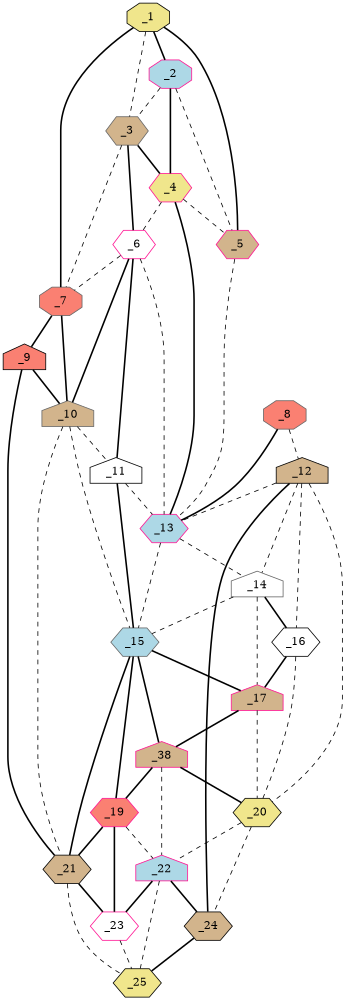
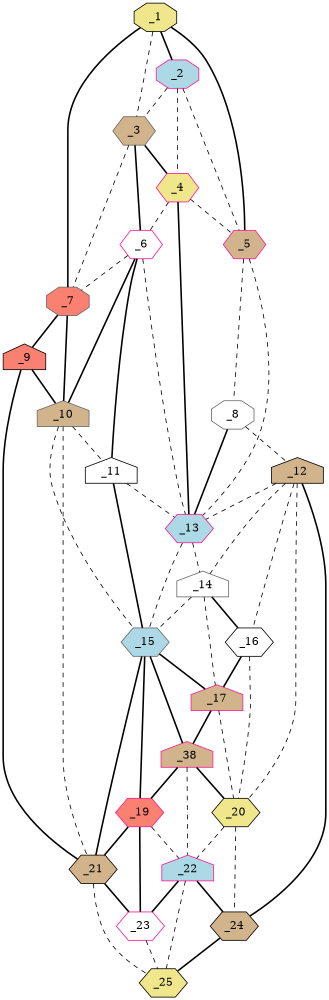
edge "_2" -- "_4": style bold -> dashed
edge "_5" -- "_8": added
node "_8": fillcolor salmon -> white
